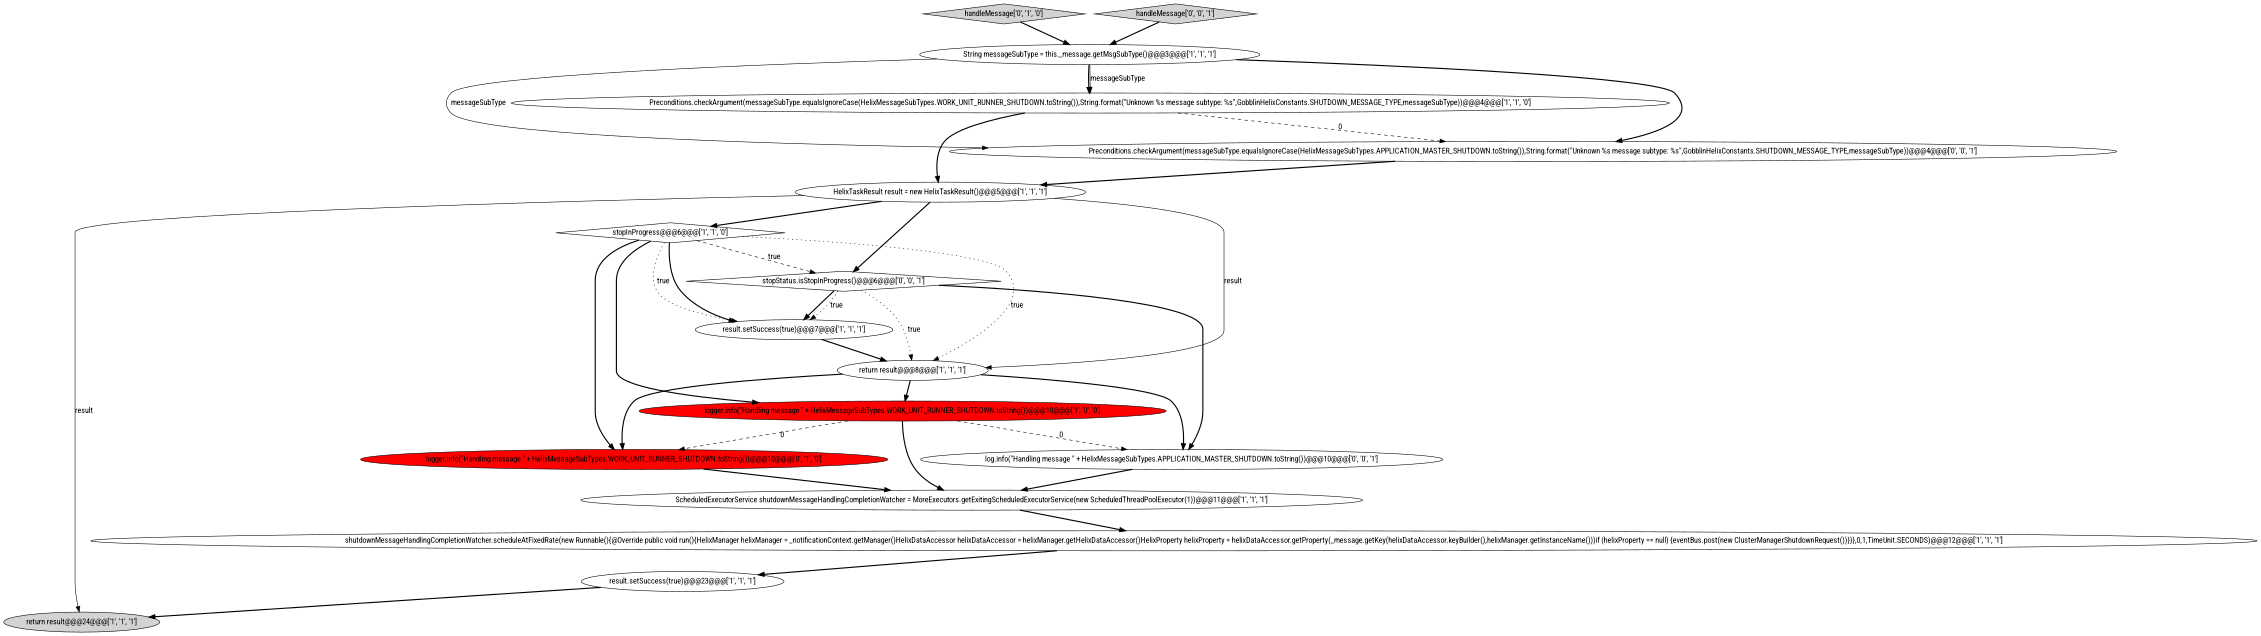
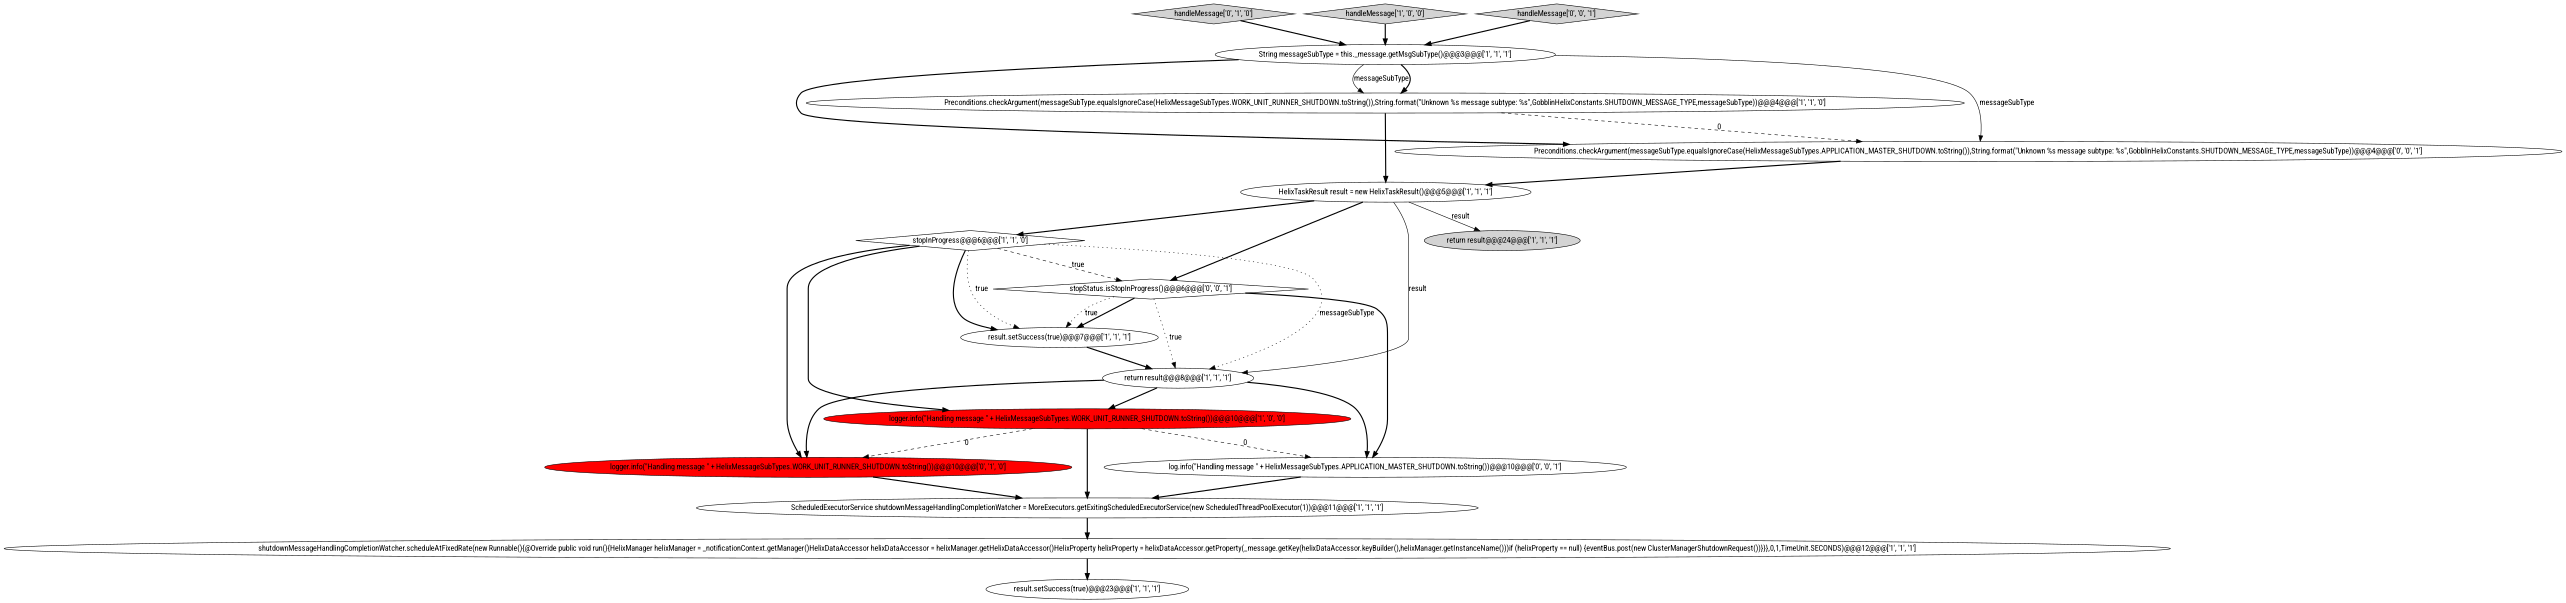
node "handleMessage['1', '0', '0']": added
edge "stopInProgress@@@6@@@['1', '1', '0']" -> "return result@@@8@@@['1', '1', '1']": label "true" -> "messageSubType"
edge "result.setSuccess(true)@@@23@@@['1', '1', '1']" -> "return result@@@24@@@['1', '1', '1']": removed
